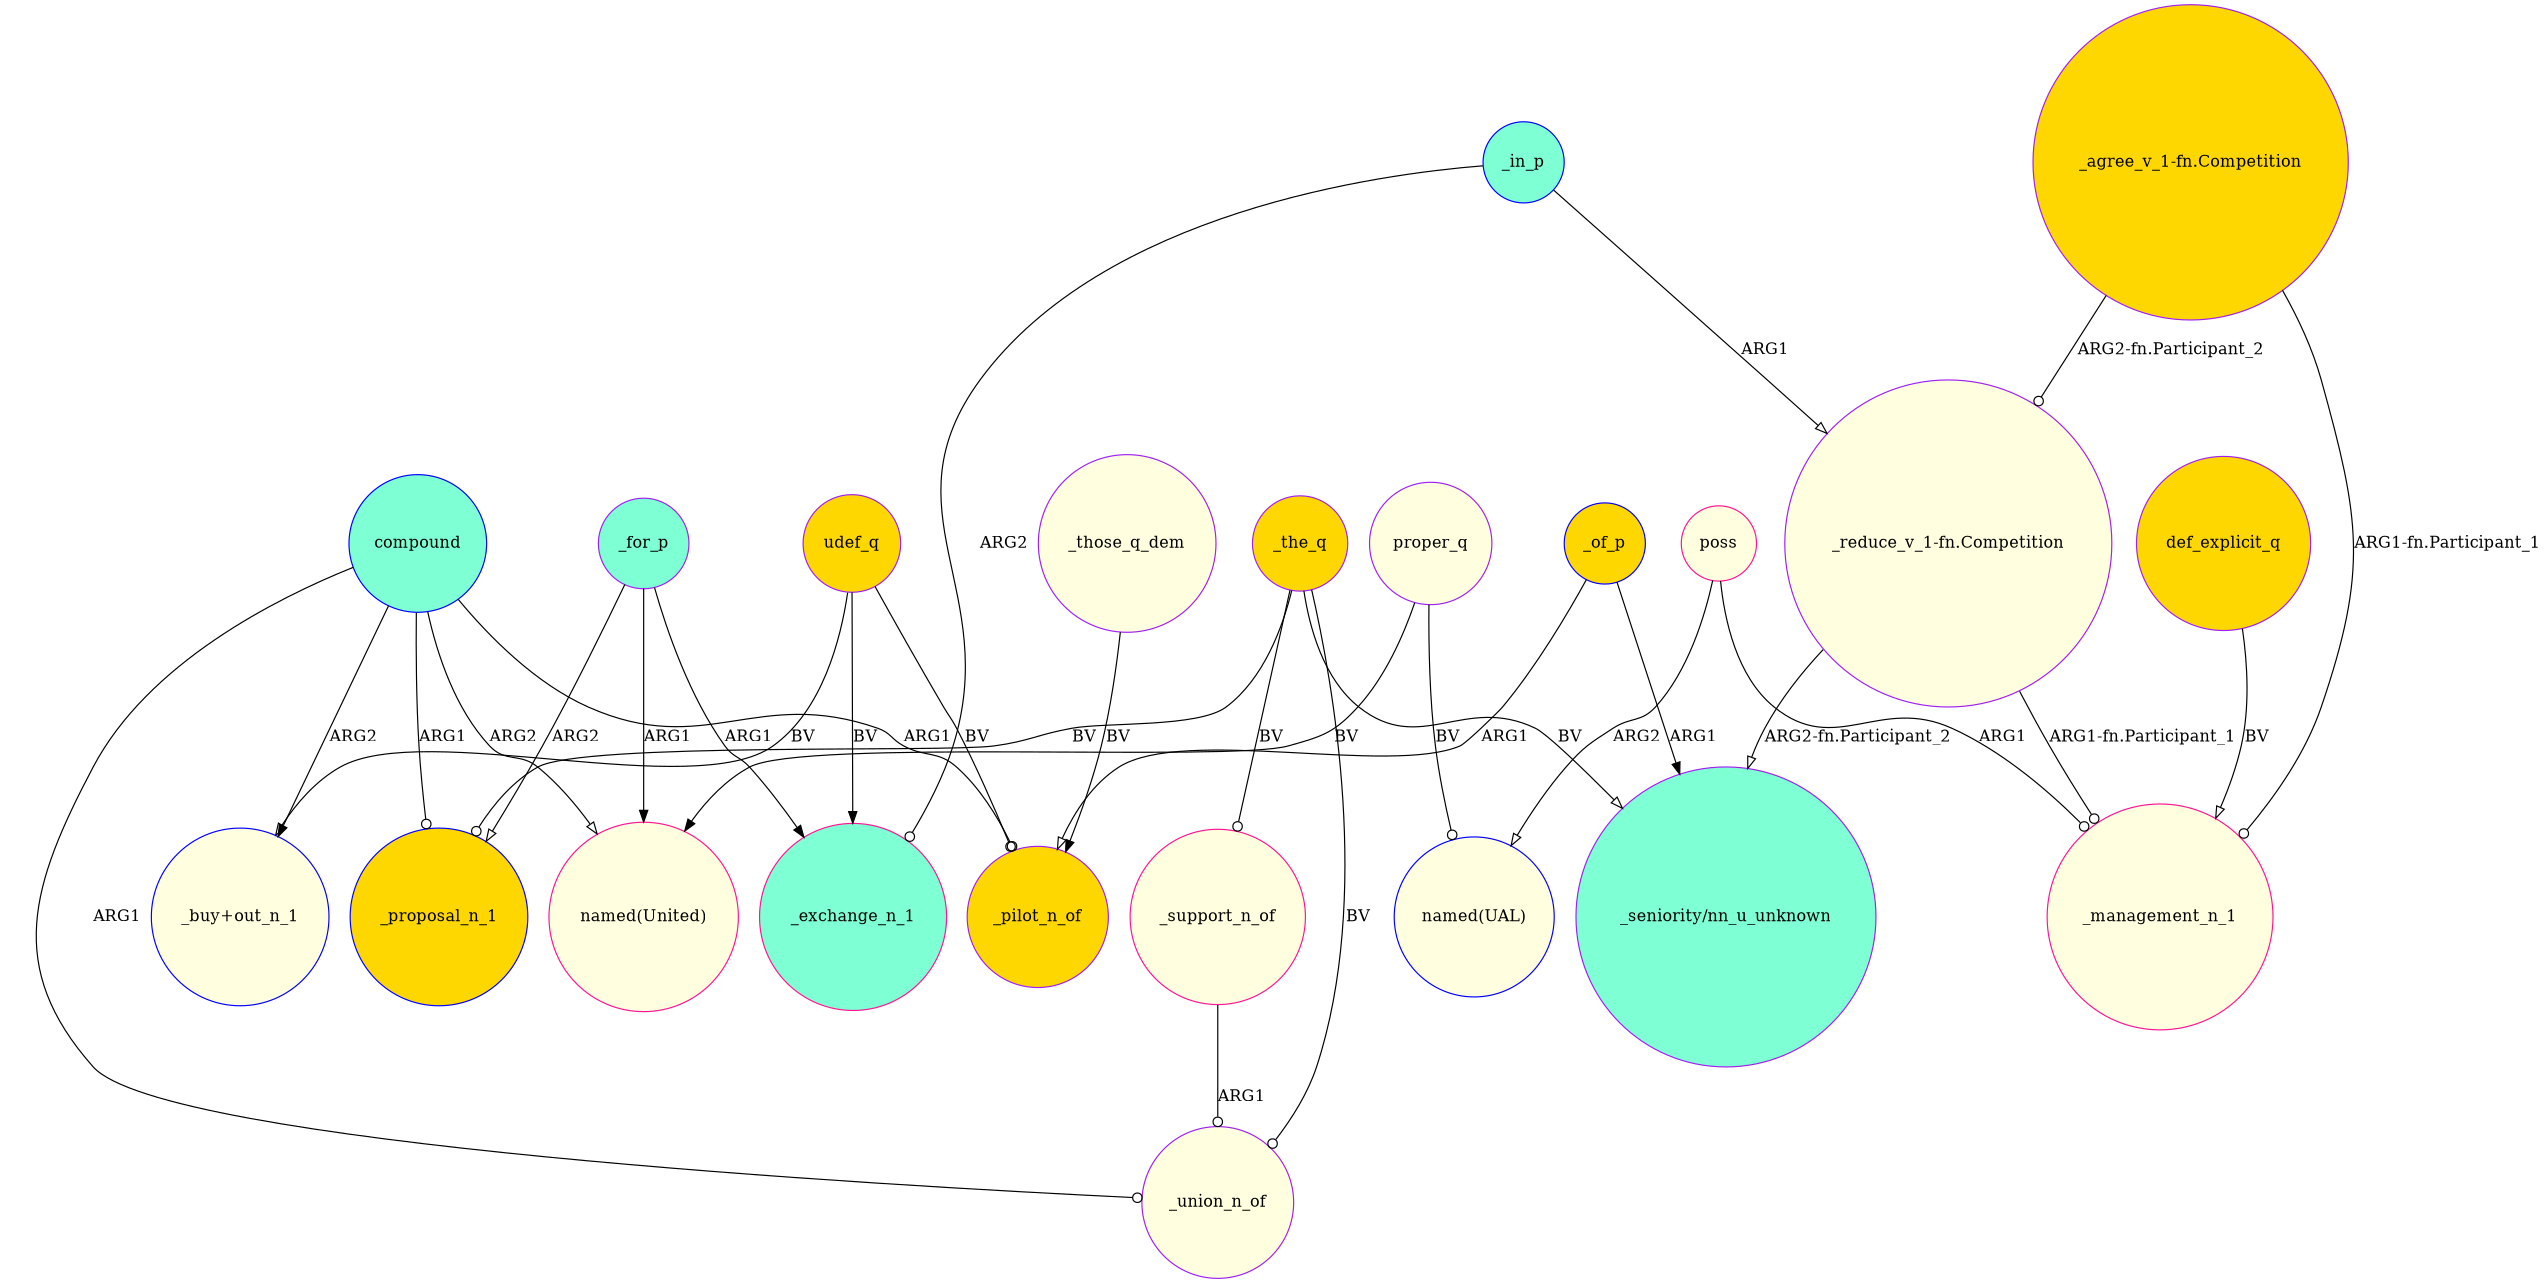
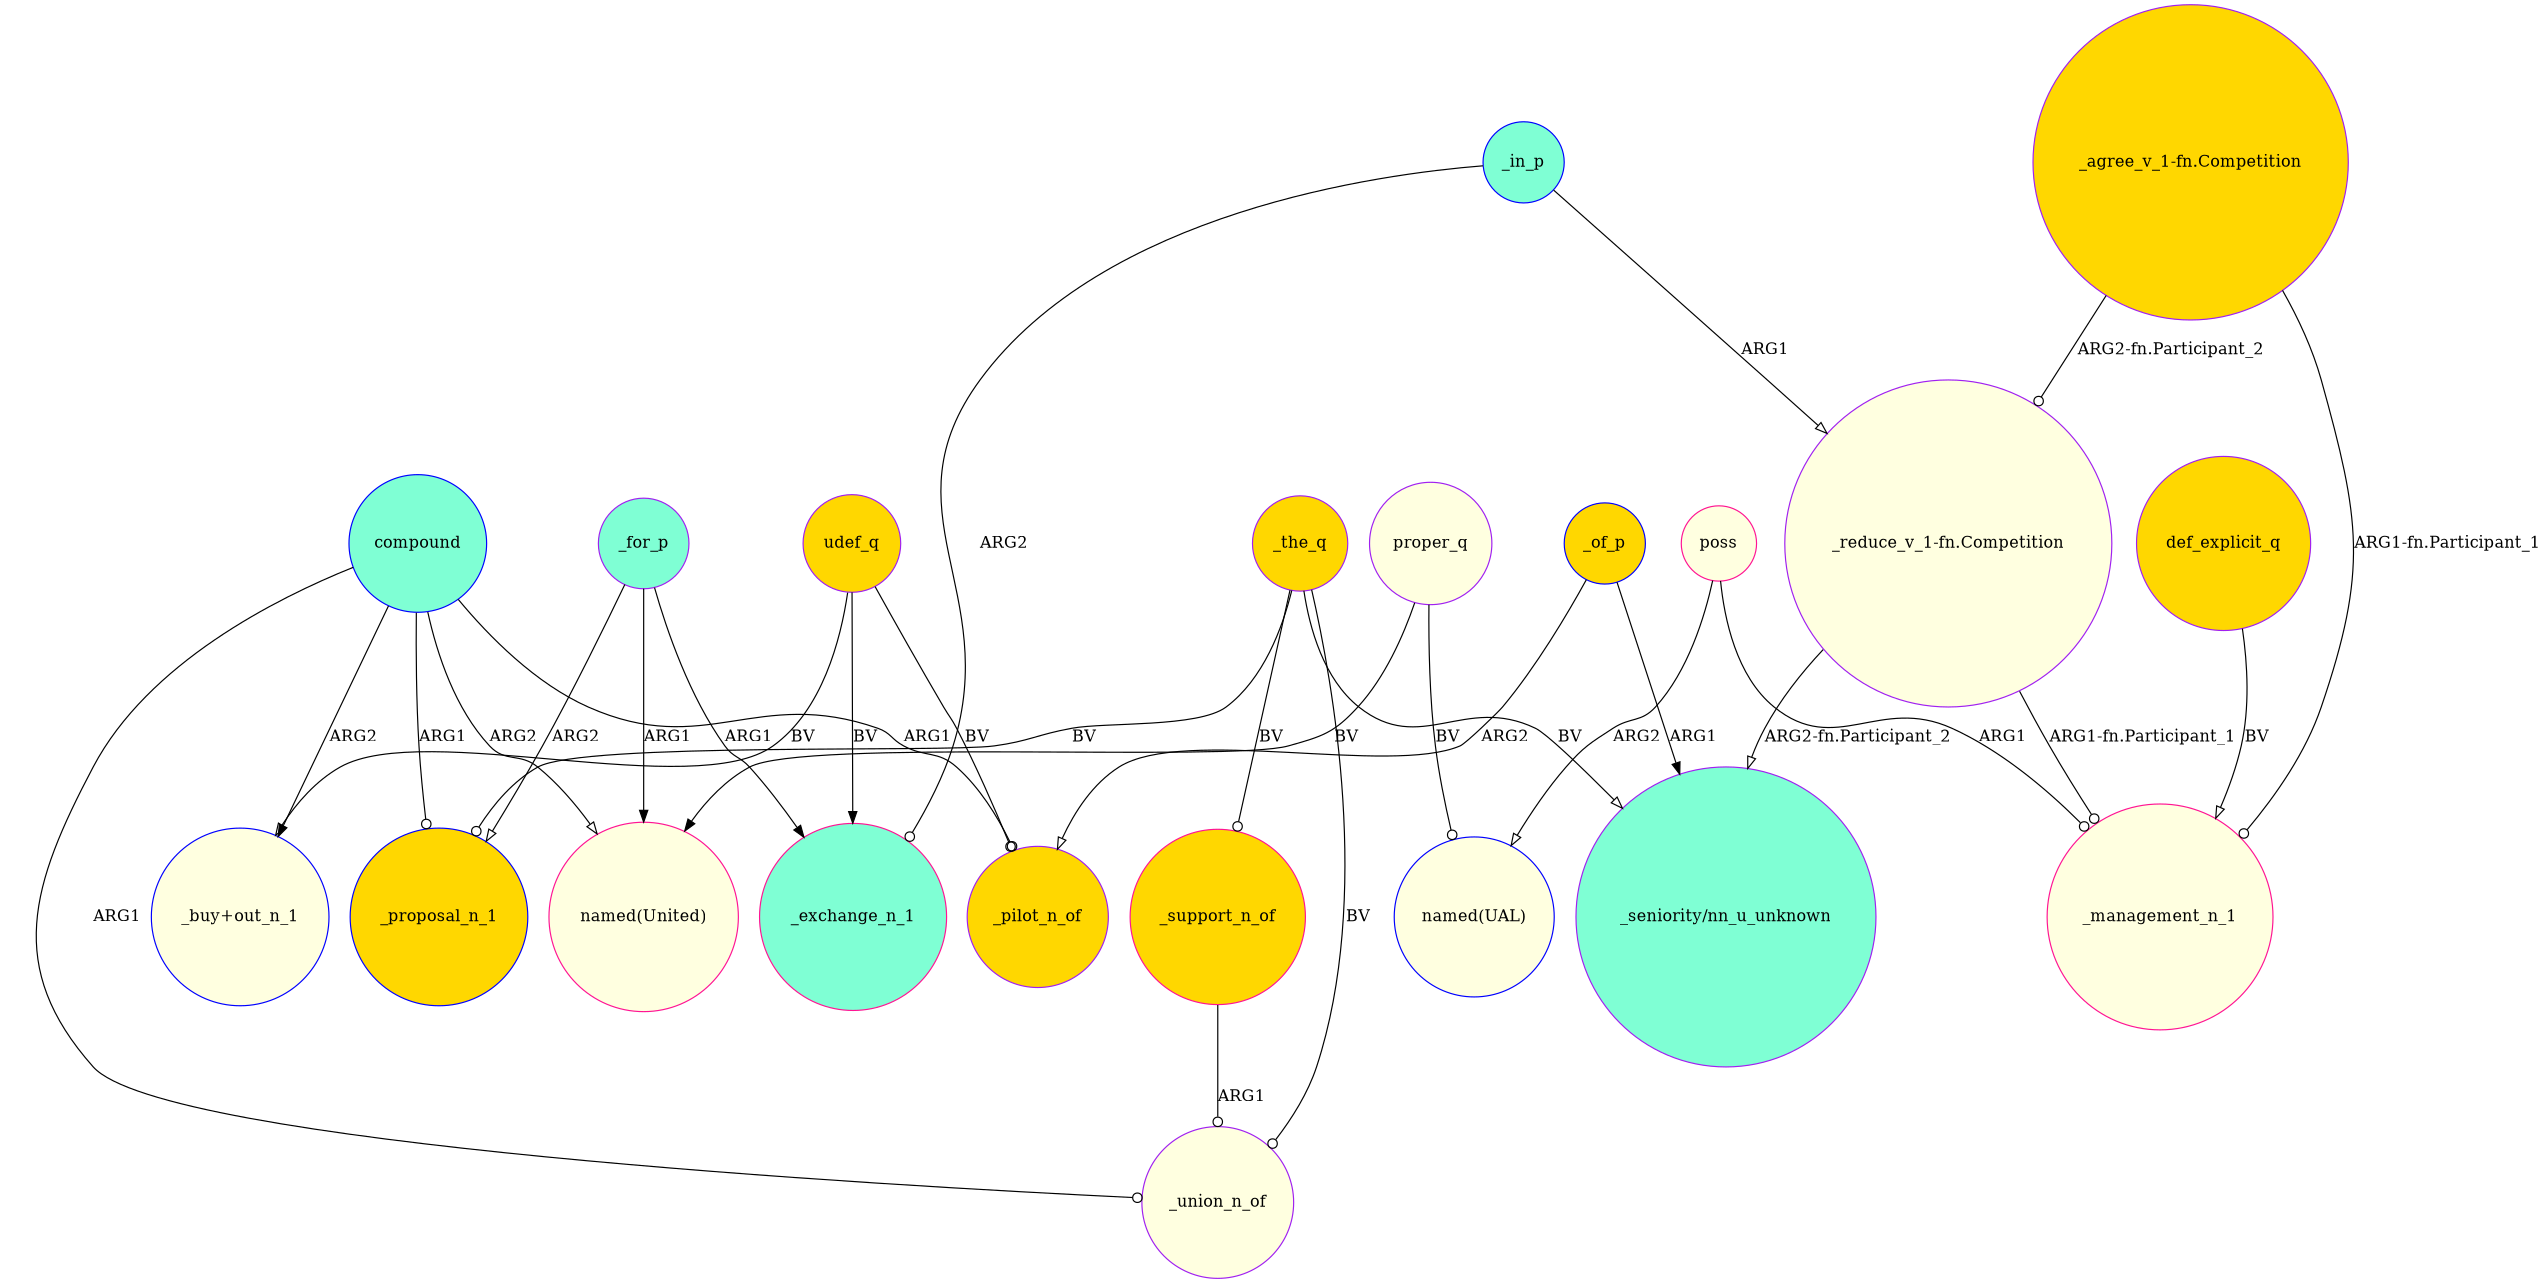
node "_those_q_dem": removed
edge "_of_p" -> "_pilot_n_of": label "ARG1" -> "ARG2"
node "_support_n_of": fillcolor lightyellow -> gold
